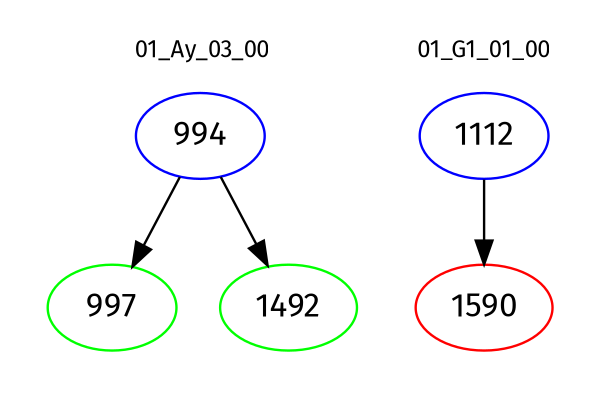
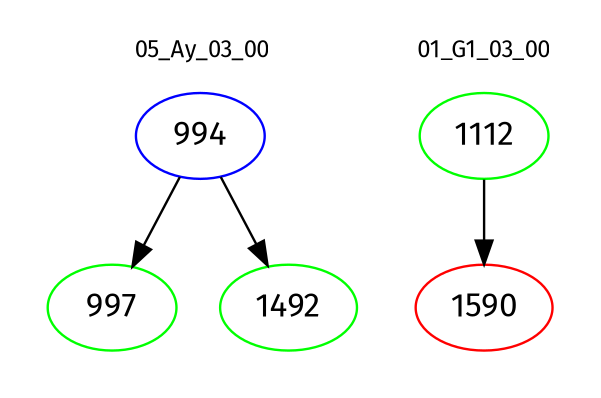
cluster "01_Ay_03_00": label "01_Ay_03_00" -> "05_Ay_03_00"
cluster "01_G1_01_00": label "01_G1_01_00" -> "01_G1_03_00"
node "1112": color blue -> green
